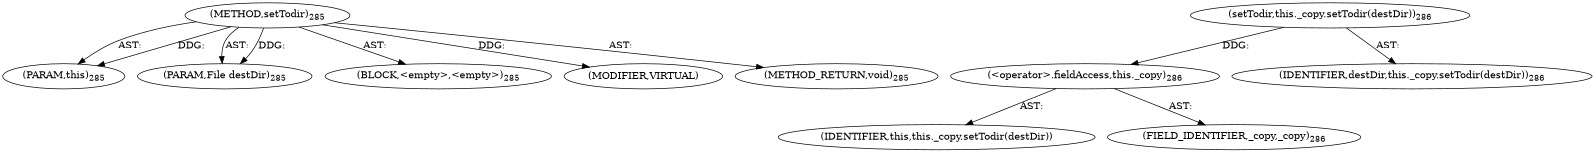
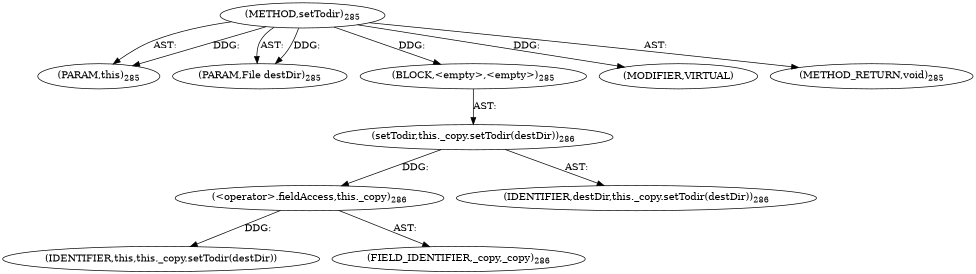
edge "(METHOD,setTodir)" -> "(BLOCK,<empty>,<empty>)": label "AST: " -> "DDG: "
edge "(BLOCK,<empty>,<empty>)" -> "(setTodir,this._copy.setTodir(destDir))": added, label "AST:"
edge "(<operator>.fieldAccess,this._copy)" -> "(IDENTIFIER,this,this._copy.setTodir(destDir))": label "AST: " -> "DDG: "
